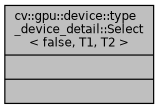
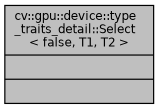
node "cv::gpu::device::type": text "_device_detail::Select" -> "_traits_detail::Select"
